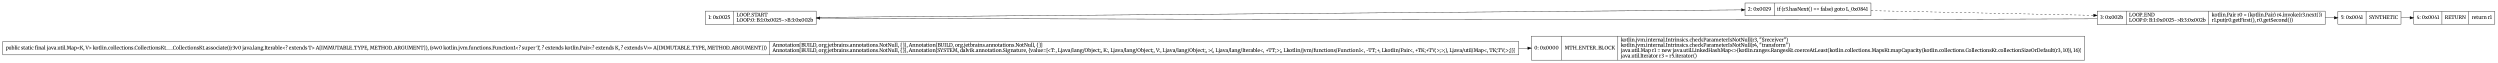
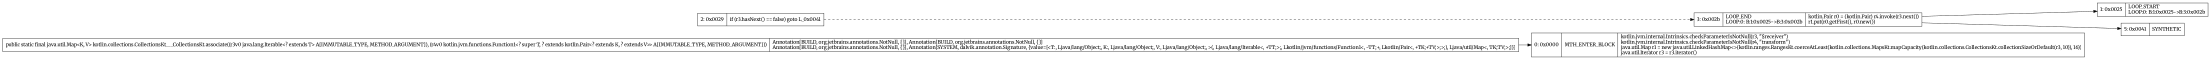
node "2: 0x0029": text "if (r3.hasNext() == false) goto L_0x0841" -> "if (r3.hasNext() == false) goto L_0x0041"
edge "1: 0x0025" -> "2: 0x0029": removed
node "4: 0x0041": removed
node "3: 0x002b": text "r1.put(r0.getFirst(), r0.getSecond())" -> "r1.put(r0.getFirst(), r0.new())"
node "0: 0x0000": text "java.util.Iterator r3 = r5.iterator()" -> "java.util.Iterator r3 = r3.iterator()"
